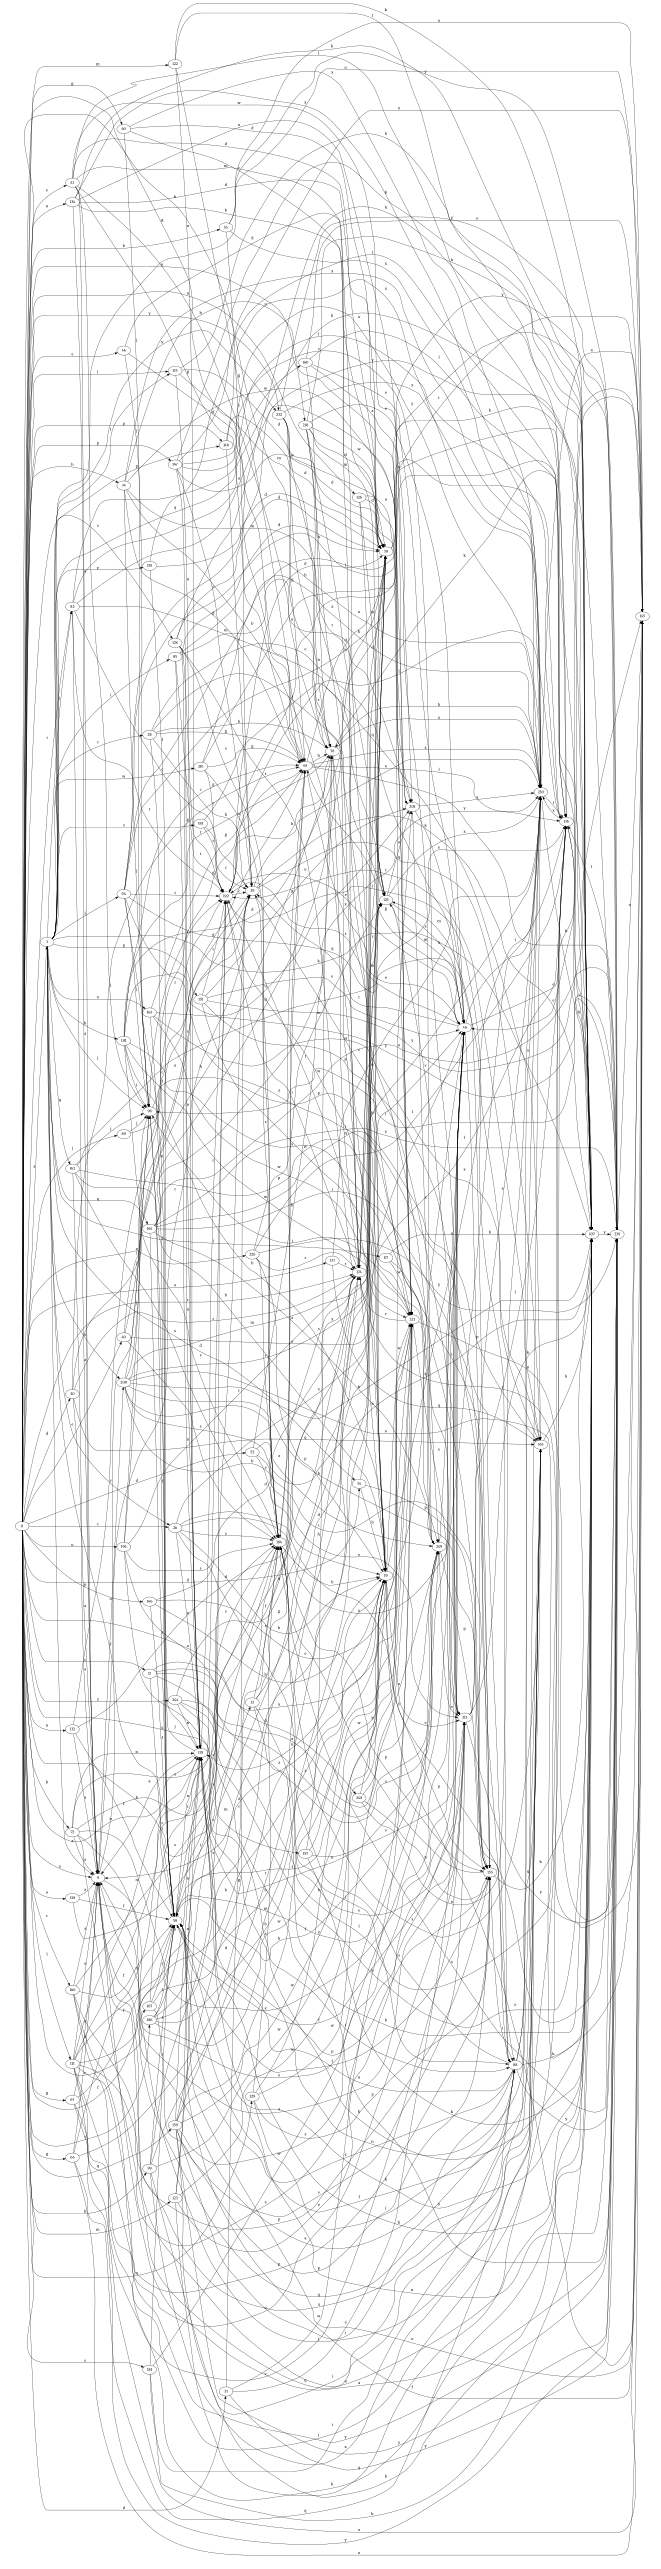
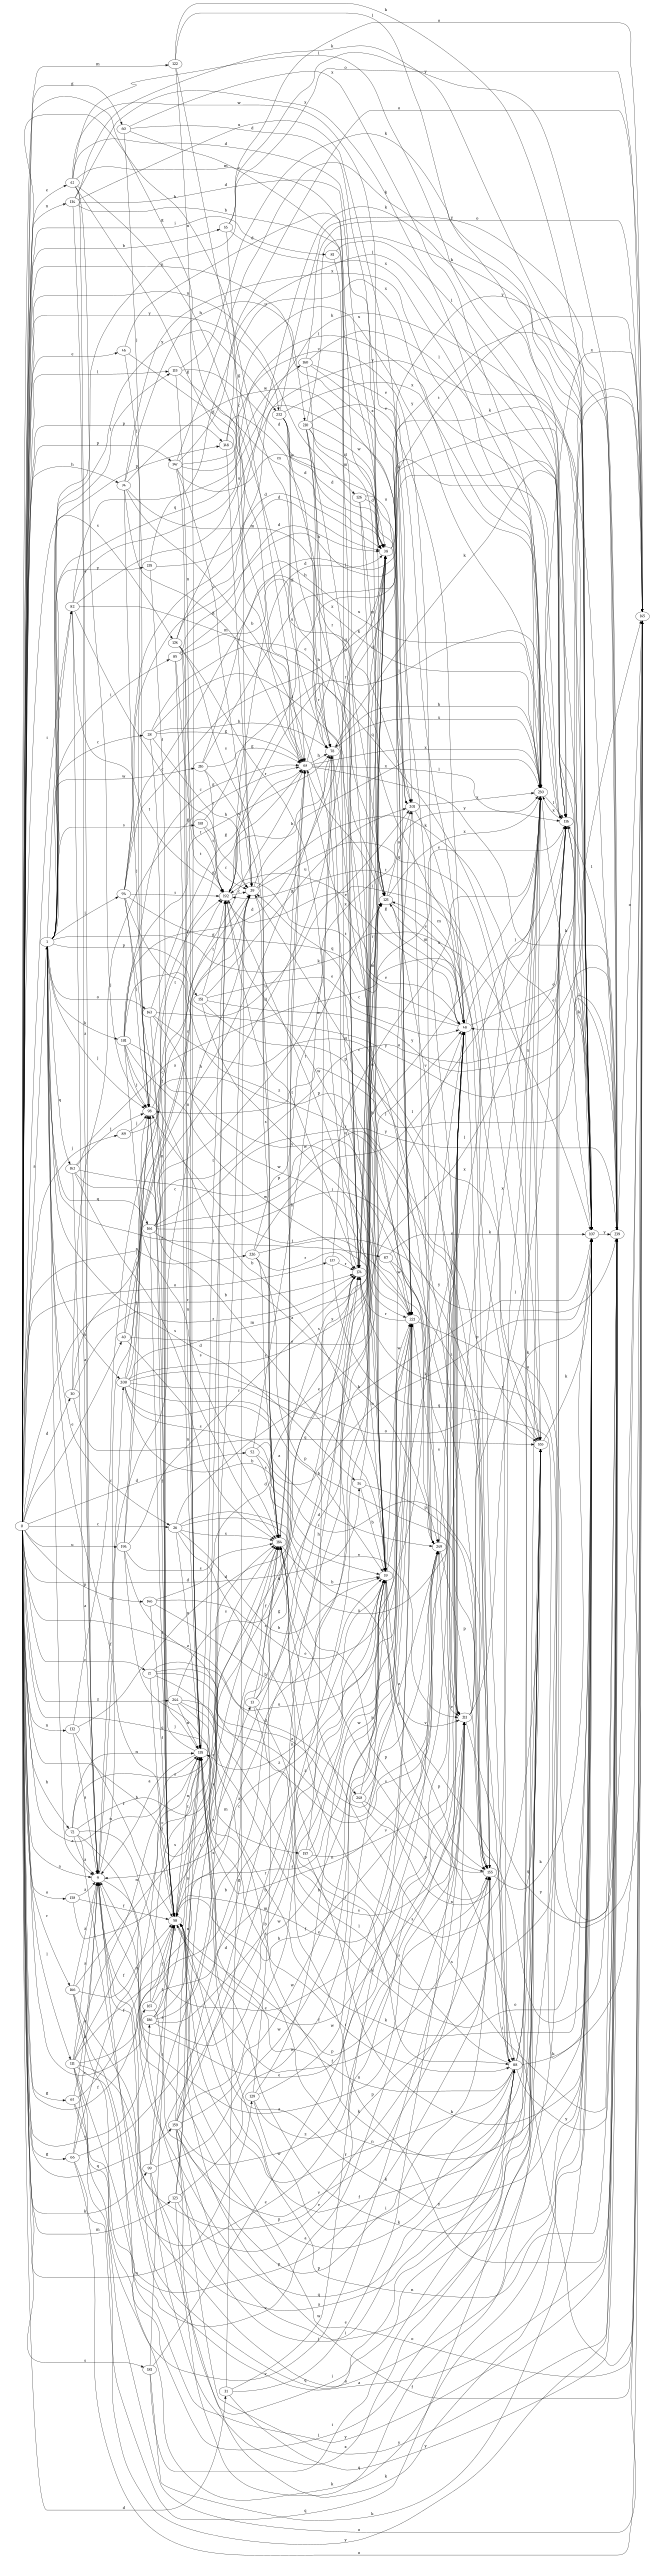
node "81": added
edge "30" -> "9": removed, label "a"
